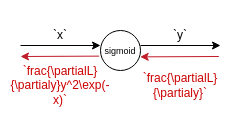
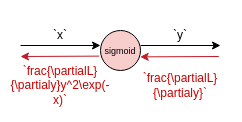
node "sigmoid": fillcolor #ffffff -> #f8cecc
